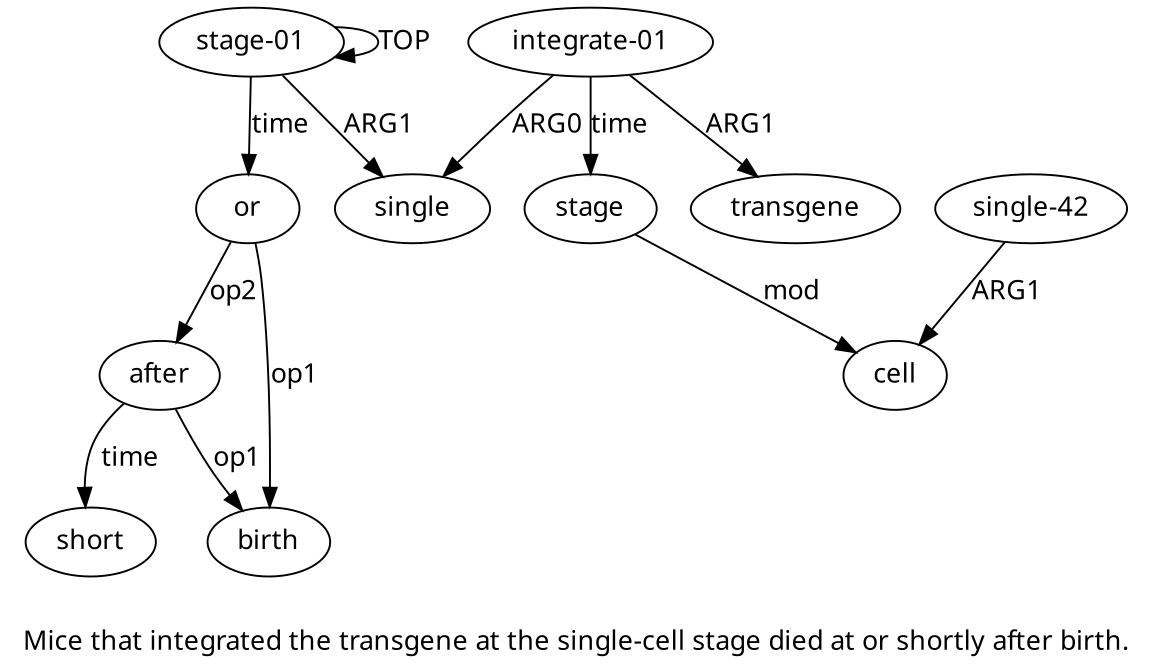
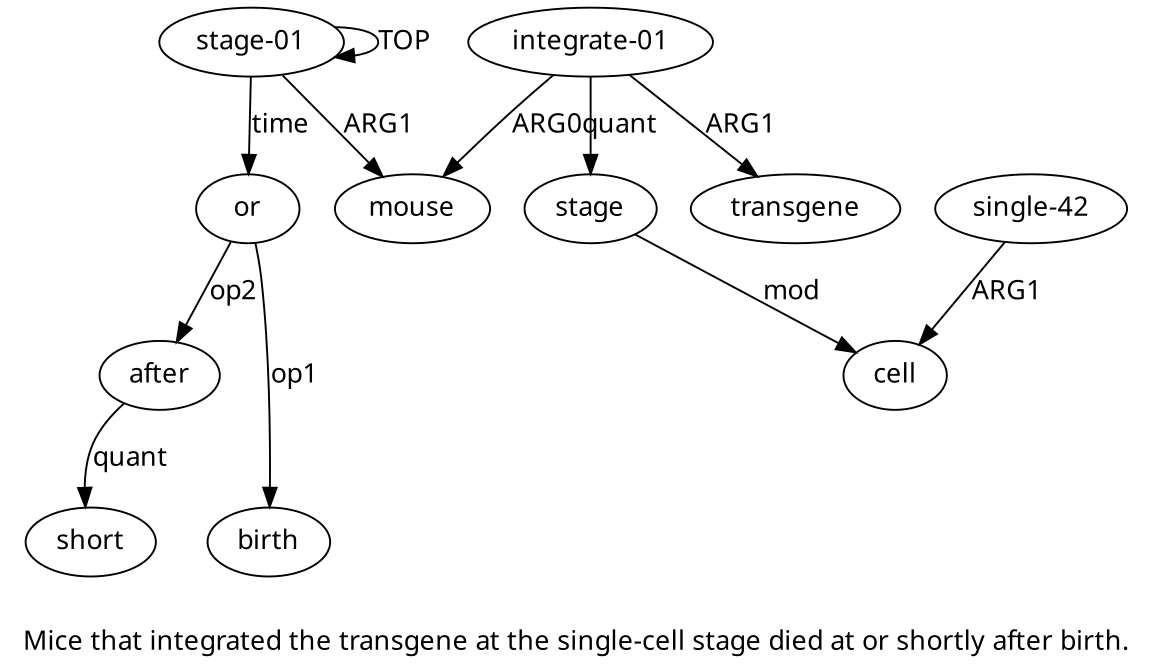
edge "integrate-01" -> "stage": label "time" -> "quant"
node "single": label "single" -> "mouse"
edge "after" -> "birth": removed, label "op1"
edge "after" -> "short": label "time" -> "quant"
